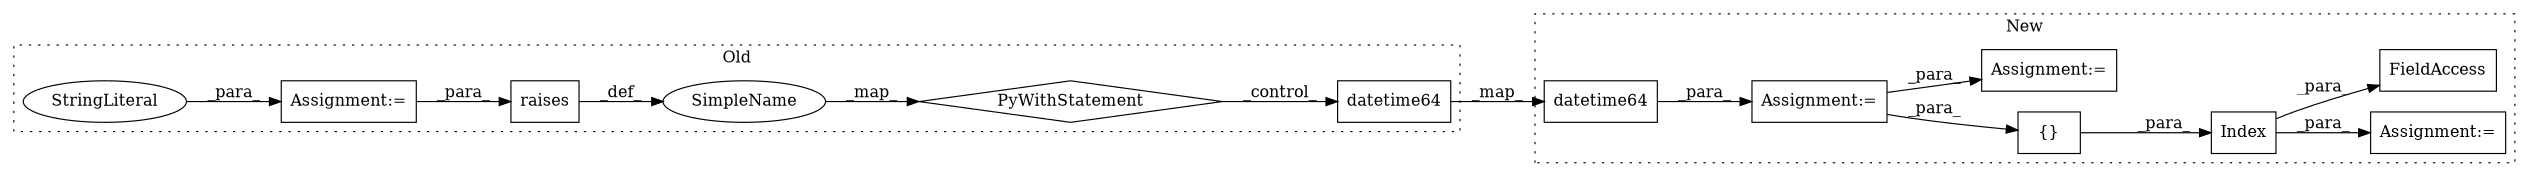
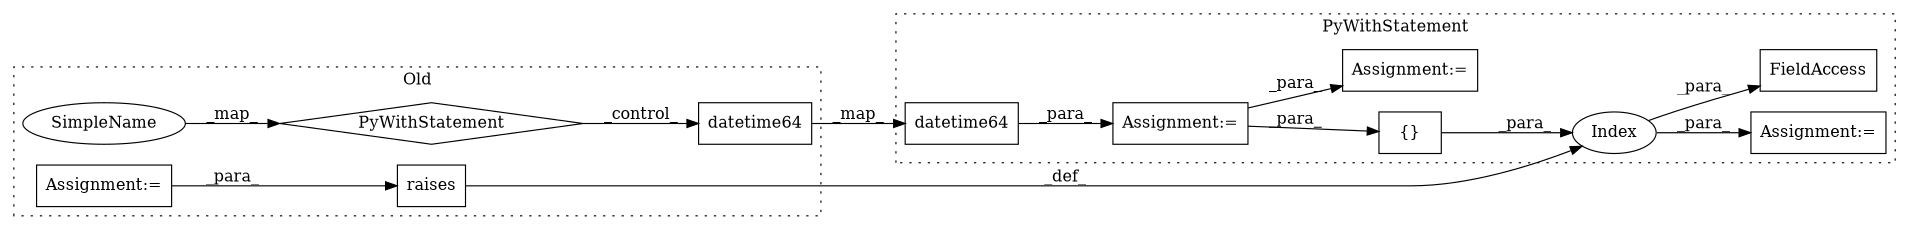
cluster "New": label "New" -> "PyWithStatement"
node "StringLiteral": removed
edge "raises" -> "SimpleName": now "raises" -> "Index"
node "Index": shape box -> ellipse
